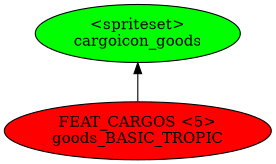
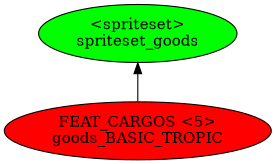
node "<spriteset> cargoicon_goods": label "<spriteset> cargoicon_goods" -> "<spriteset> spriteset_goods"
